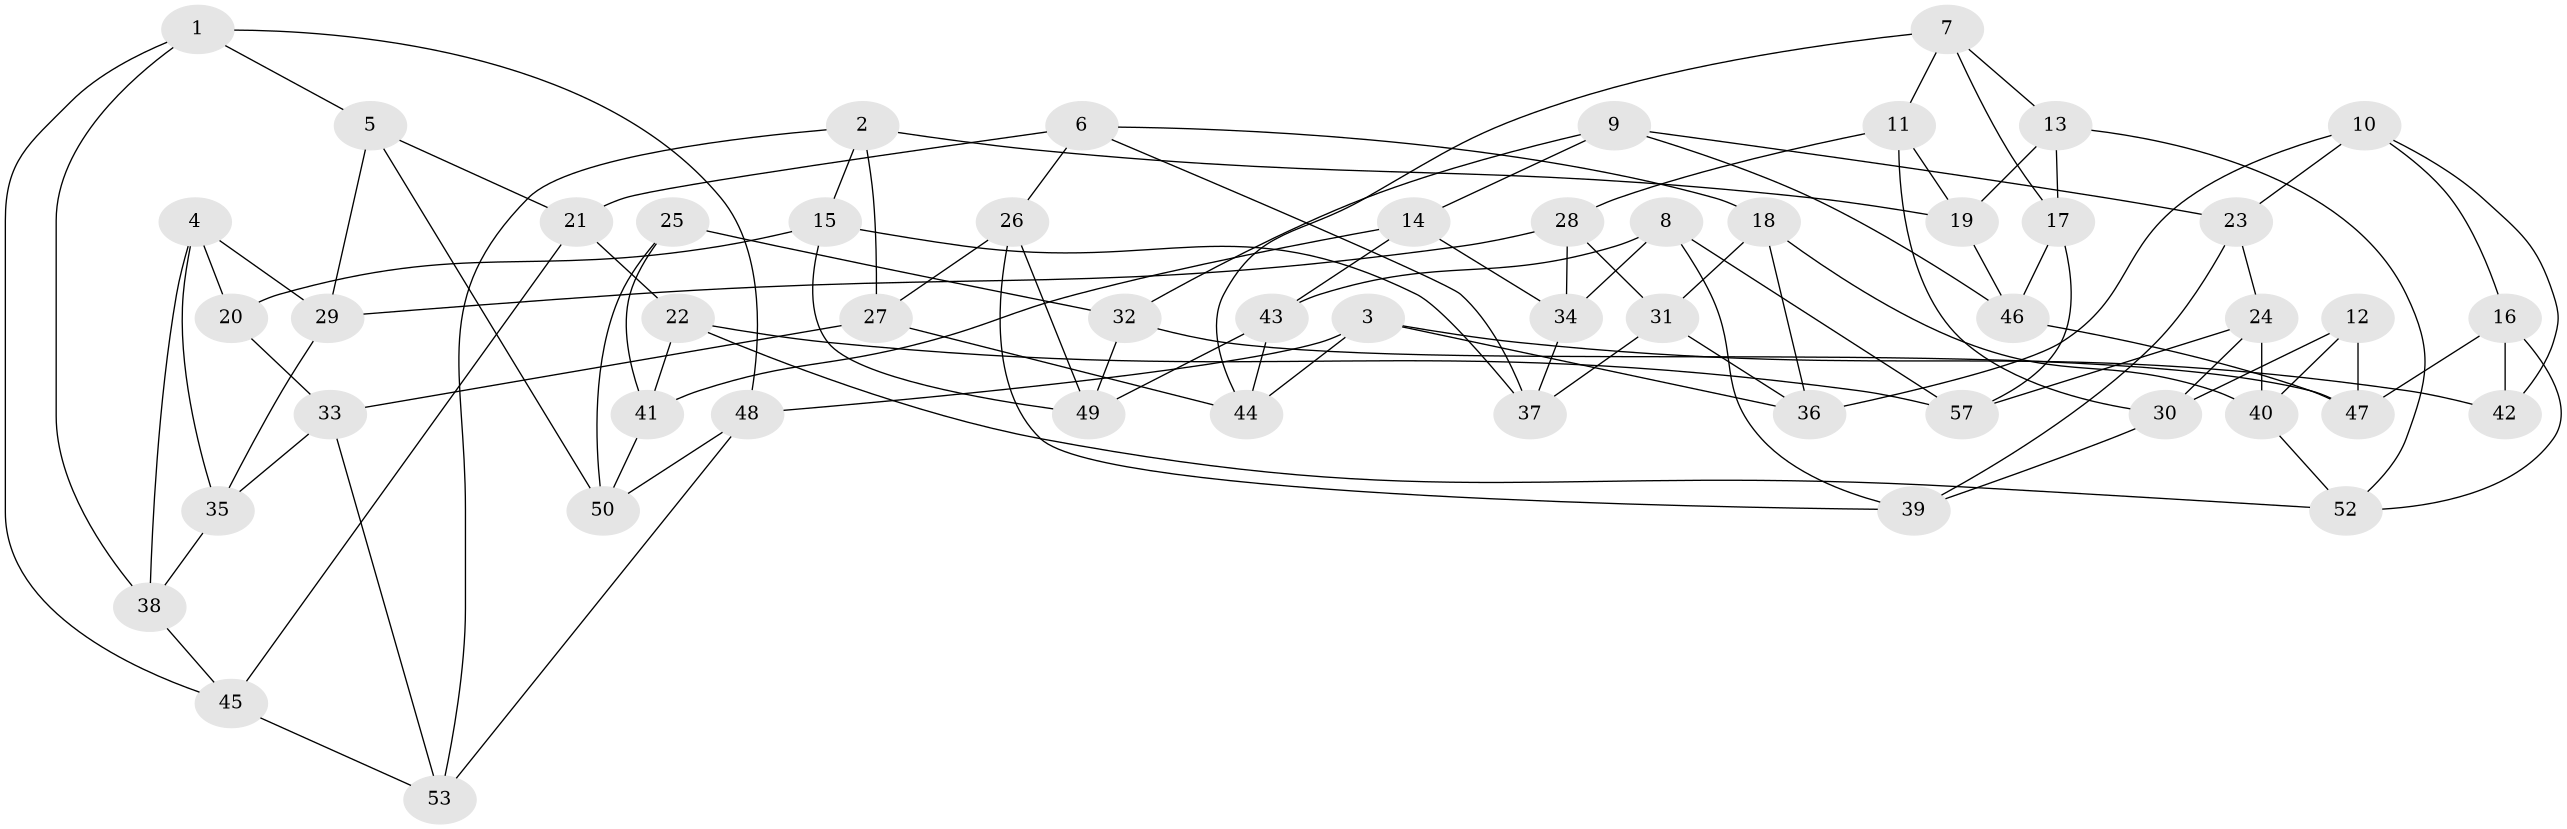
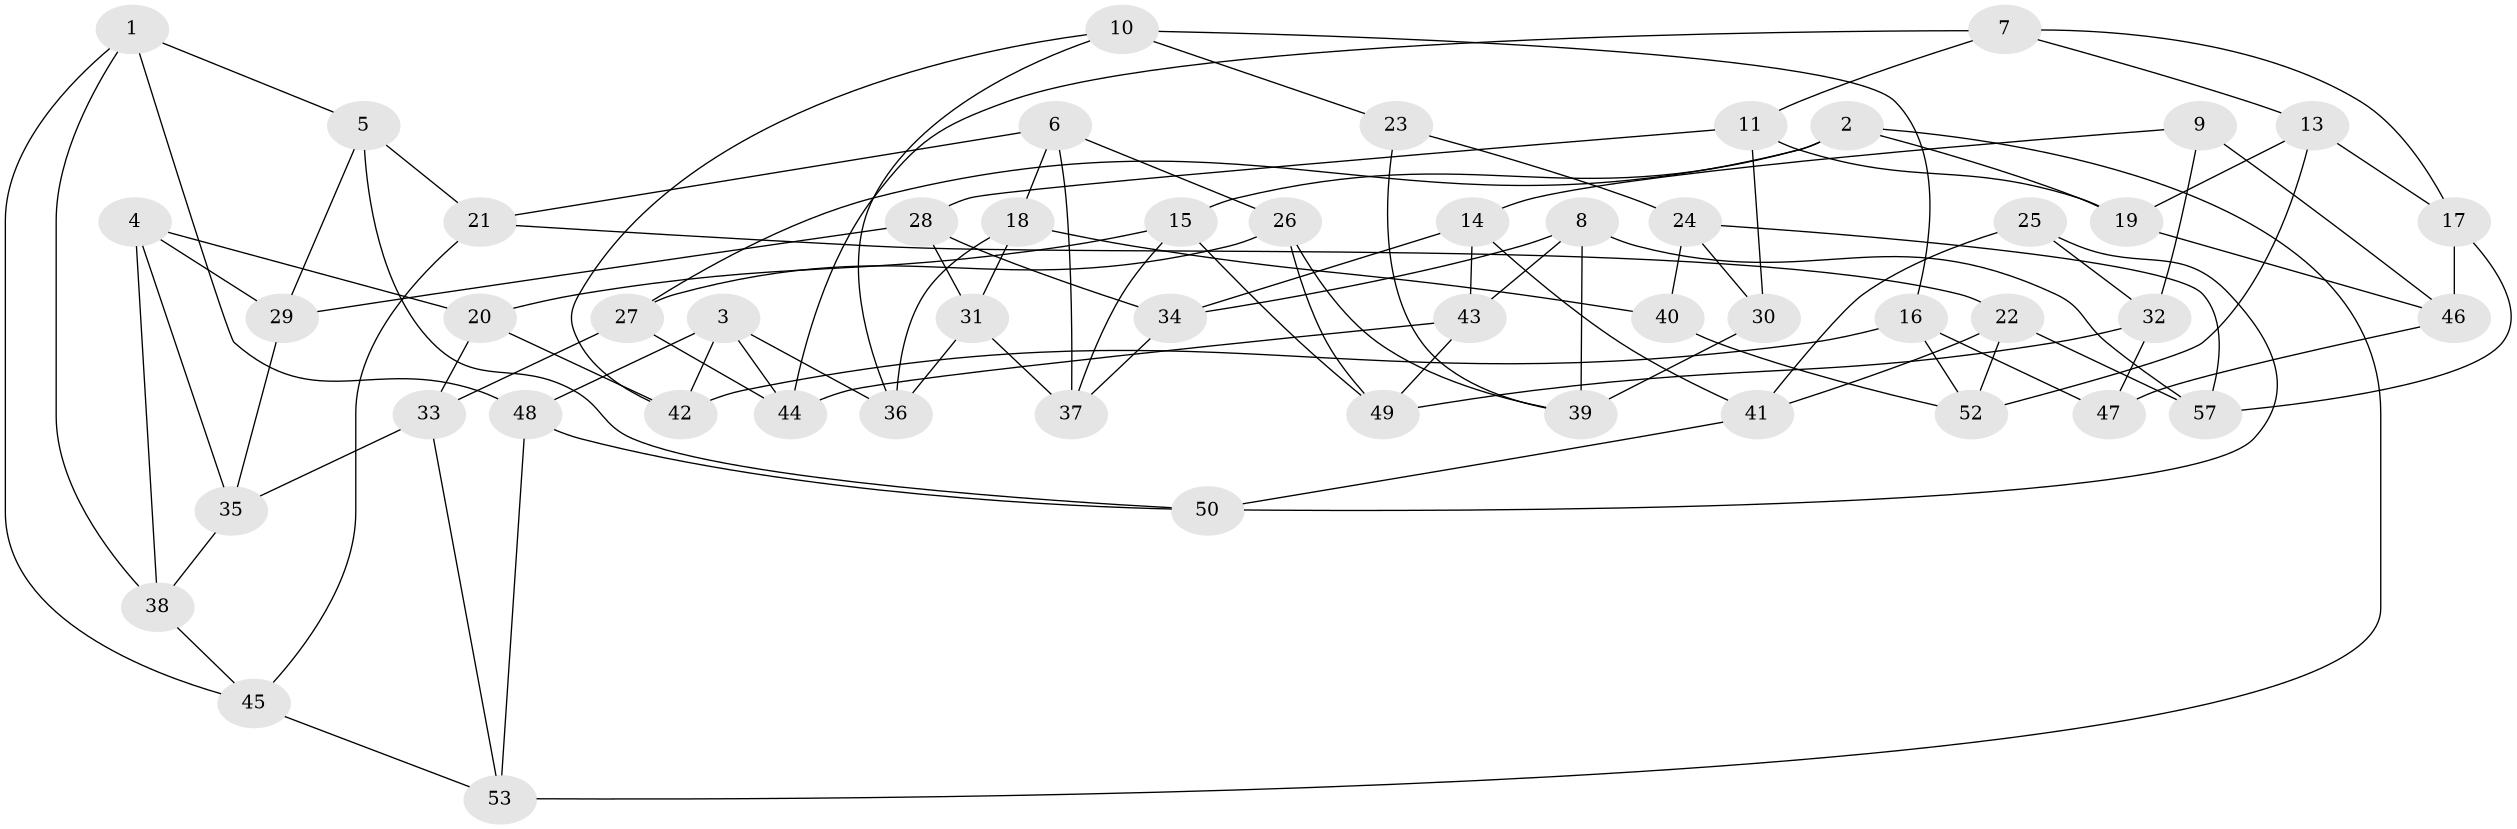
edge "9" -- "23": removed
node "12": removed
edge "20" -- "42": added
